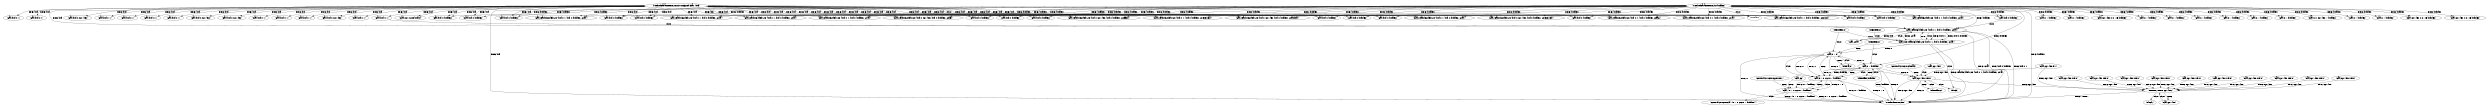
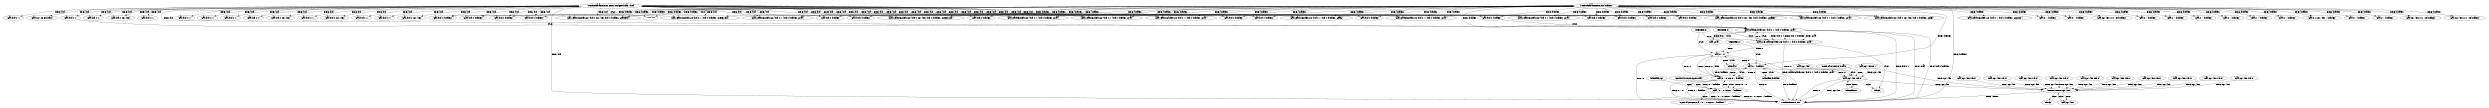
edge "(MethodParameterIn,const unsigned char *buf)" -> "(Call,read_u64_leb128 (buf + 1, buf + buf_len, &val))": label "DDG: len" -> "DDG: buf"
edge "(MethodParameterIn,const unsigned char *buf)" -> "(Call,read_u32_leb128 (buf + 1, buf + buf_len, &count))": removed, label "DDG: buf"
node "(ControlStructure,goto err;)": label "(ControlStructure,goto err;)" -> "(ControlStructure,goto def;)"
node "(Call,op)": label "(Call,op)" -> "(Identifier,op)"
